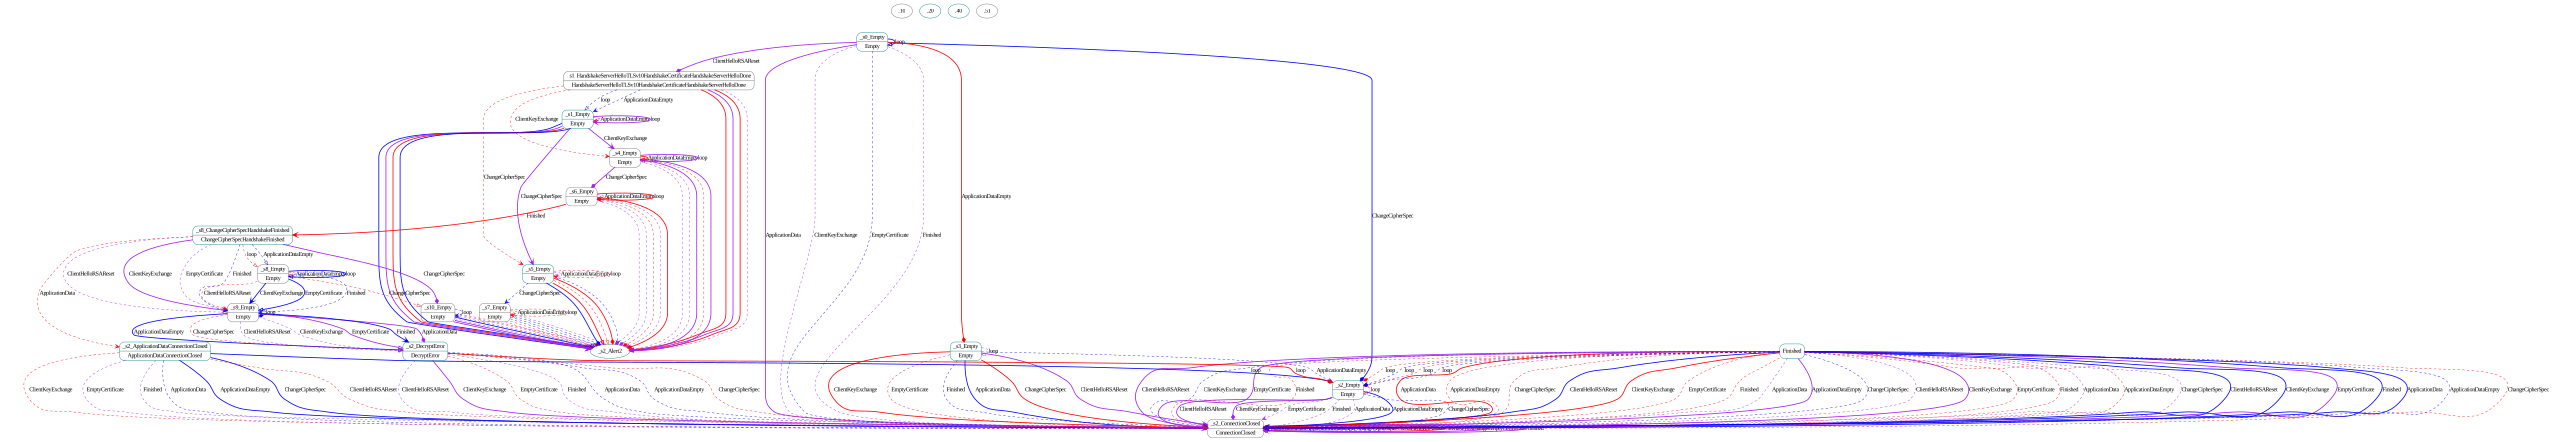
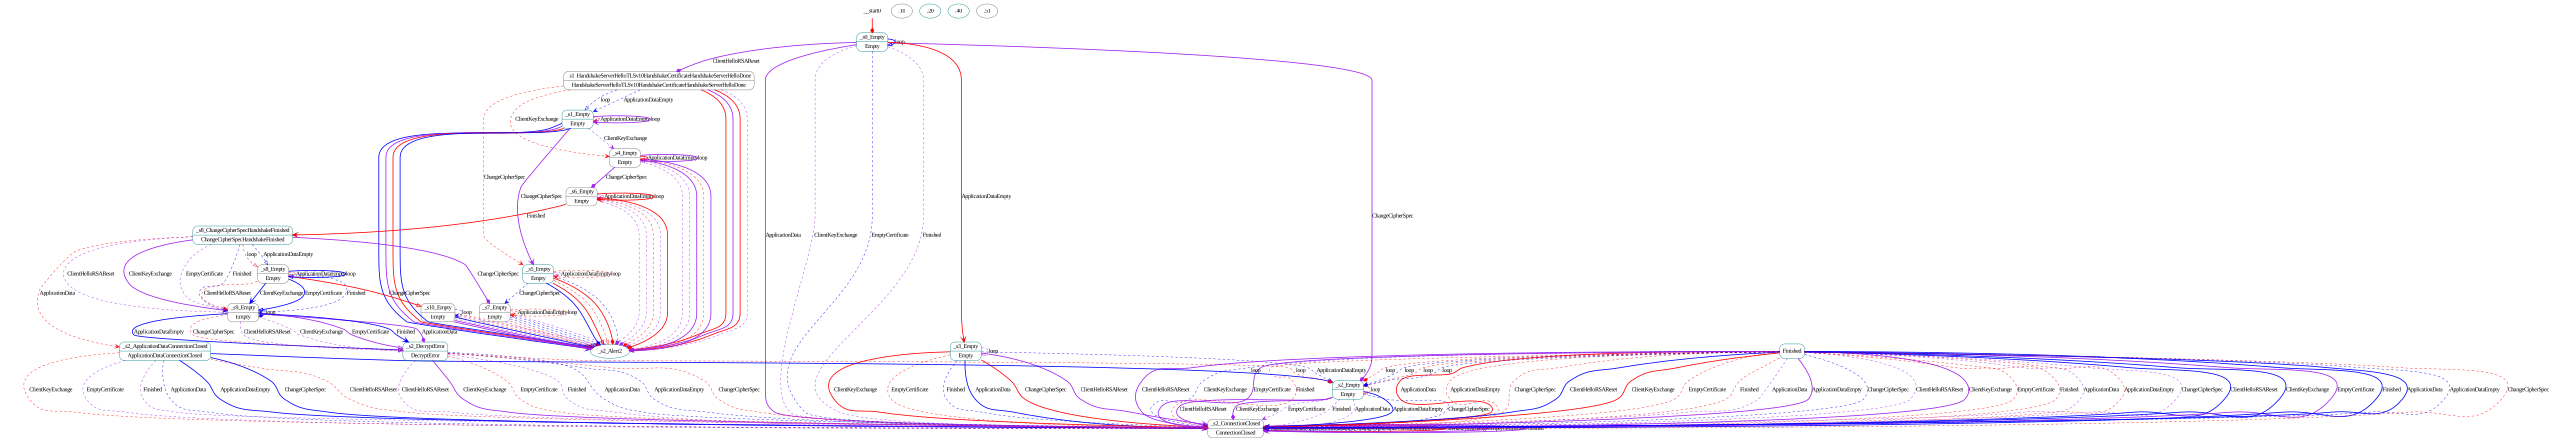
node "__start0": added
edge "_s0_Empty" -> "_s2_Empty": color blue -> purple
edge "_s1_Empty" -> "_s4_Empty": style bold -> dashed
edge "_s0_Empty" -> "_s3_Empty": arrowhead diamond -> vee
edge "_s8_ChangeCipherSpecHandshakeFinished" -> "_s10_Empty": now "_s8_ChangeCipherSpecHandshakeFinished" -> "_s7_Empty"
edge "_s8_Empty" -> "_s10_Empty": style dashed -> bold
edge "_s2_DecryptError" -> "_s2_Empty": style bold -> dashed
